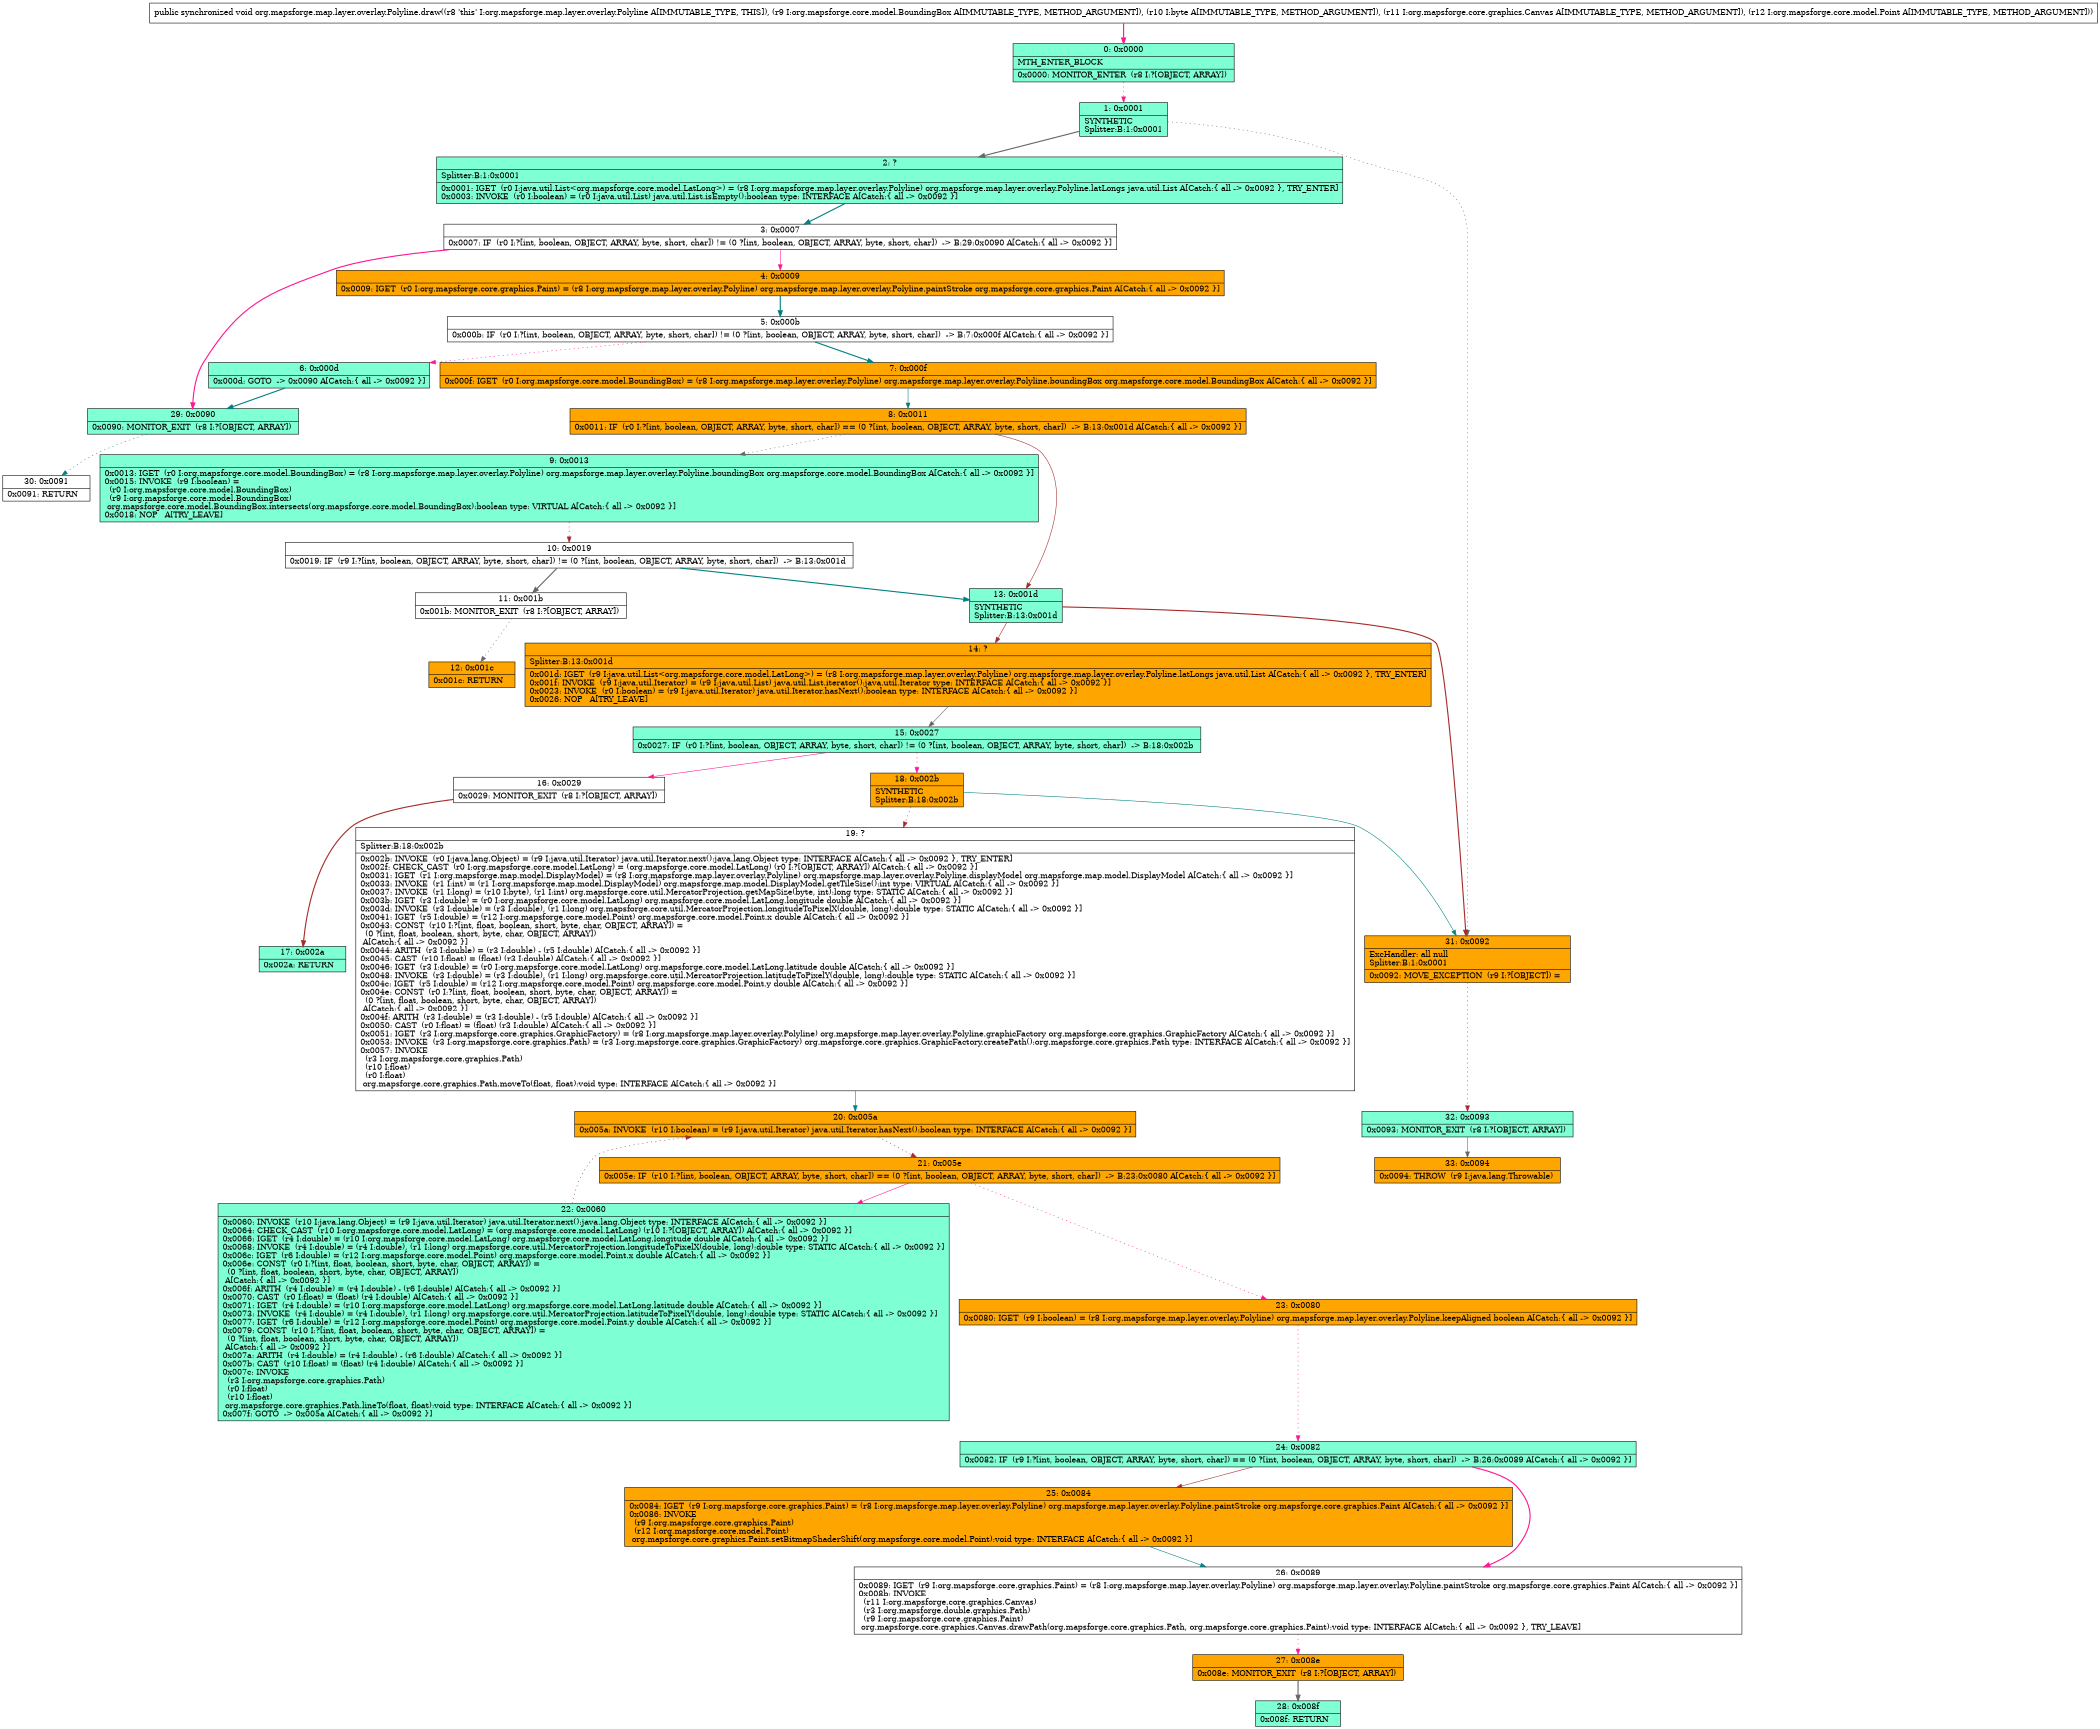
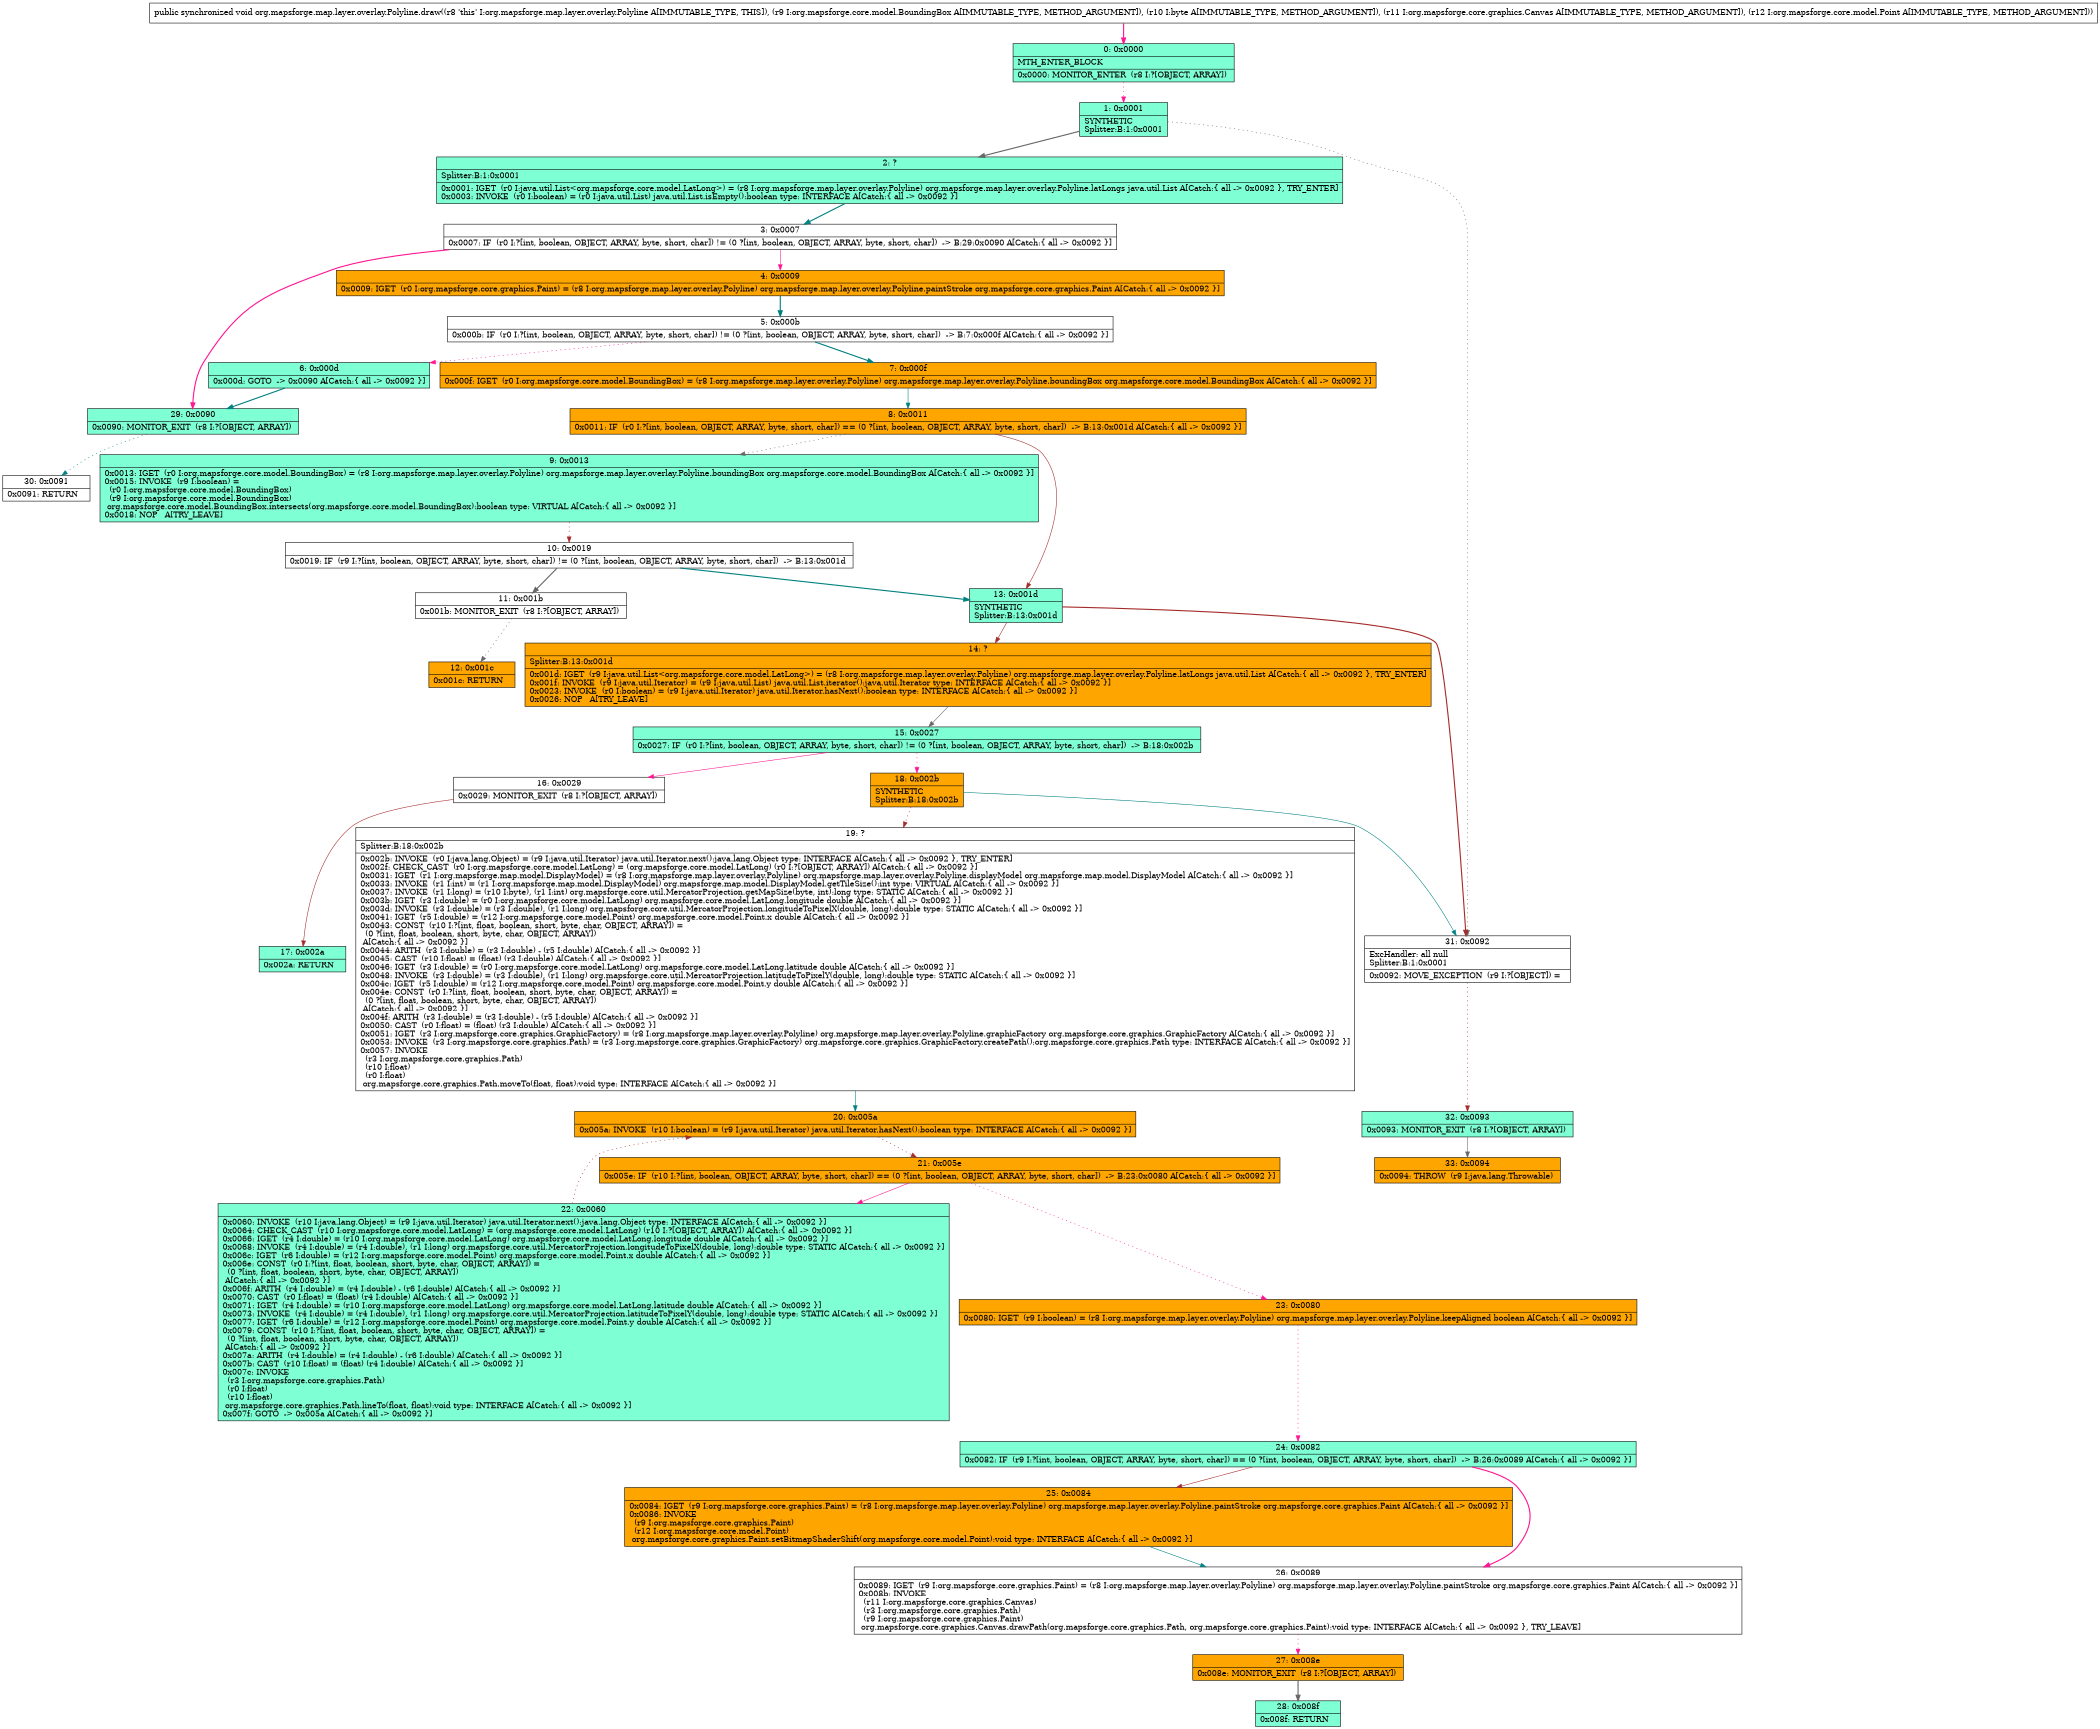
edge "16: 0x0029" -> "17: 0x002a": style bold -> solid
node "31: 0x0092": fillcolor orange -> white
node "26: 0x0089": text "(r3 I:org.mapsforge.double.graphics.Path)" -> "(r3 I:org.mapsforge.core.graphics.Path)"
